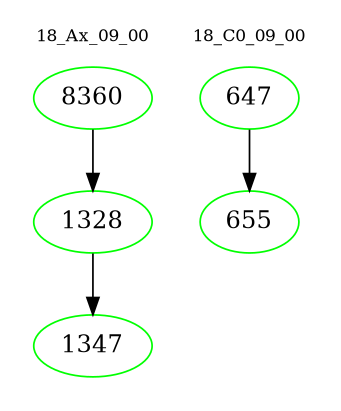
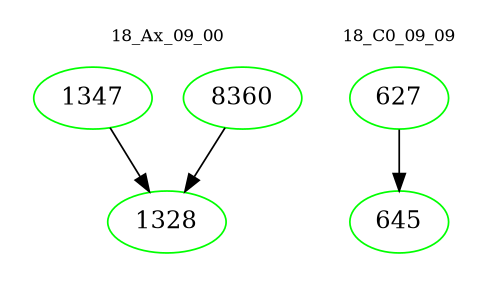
cluster "18_C0_09_00": label "18_C0_09_00" -> "18_C0_09_09"
node "647": label "647" -> "627"
node "655": label "655" -> "645"
edge "1328" -> "1347": reversed
